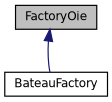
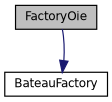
edge "BateauFactory" -> "FactoryOie": reversed
